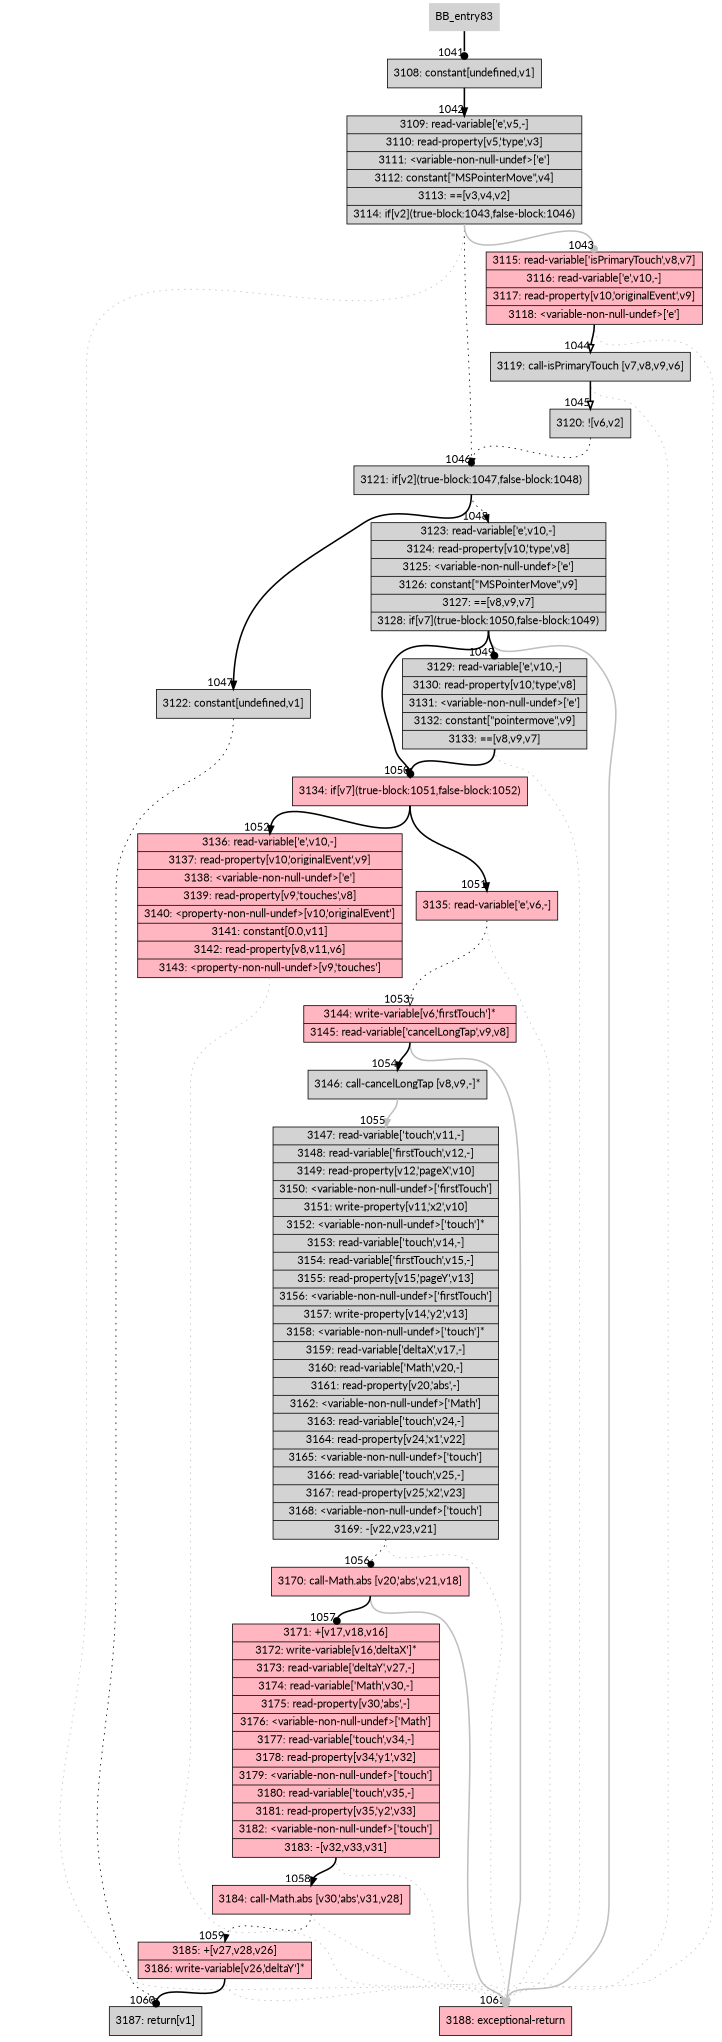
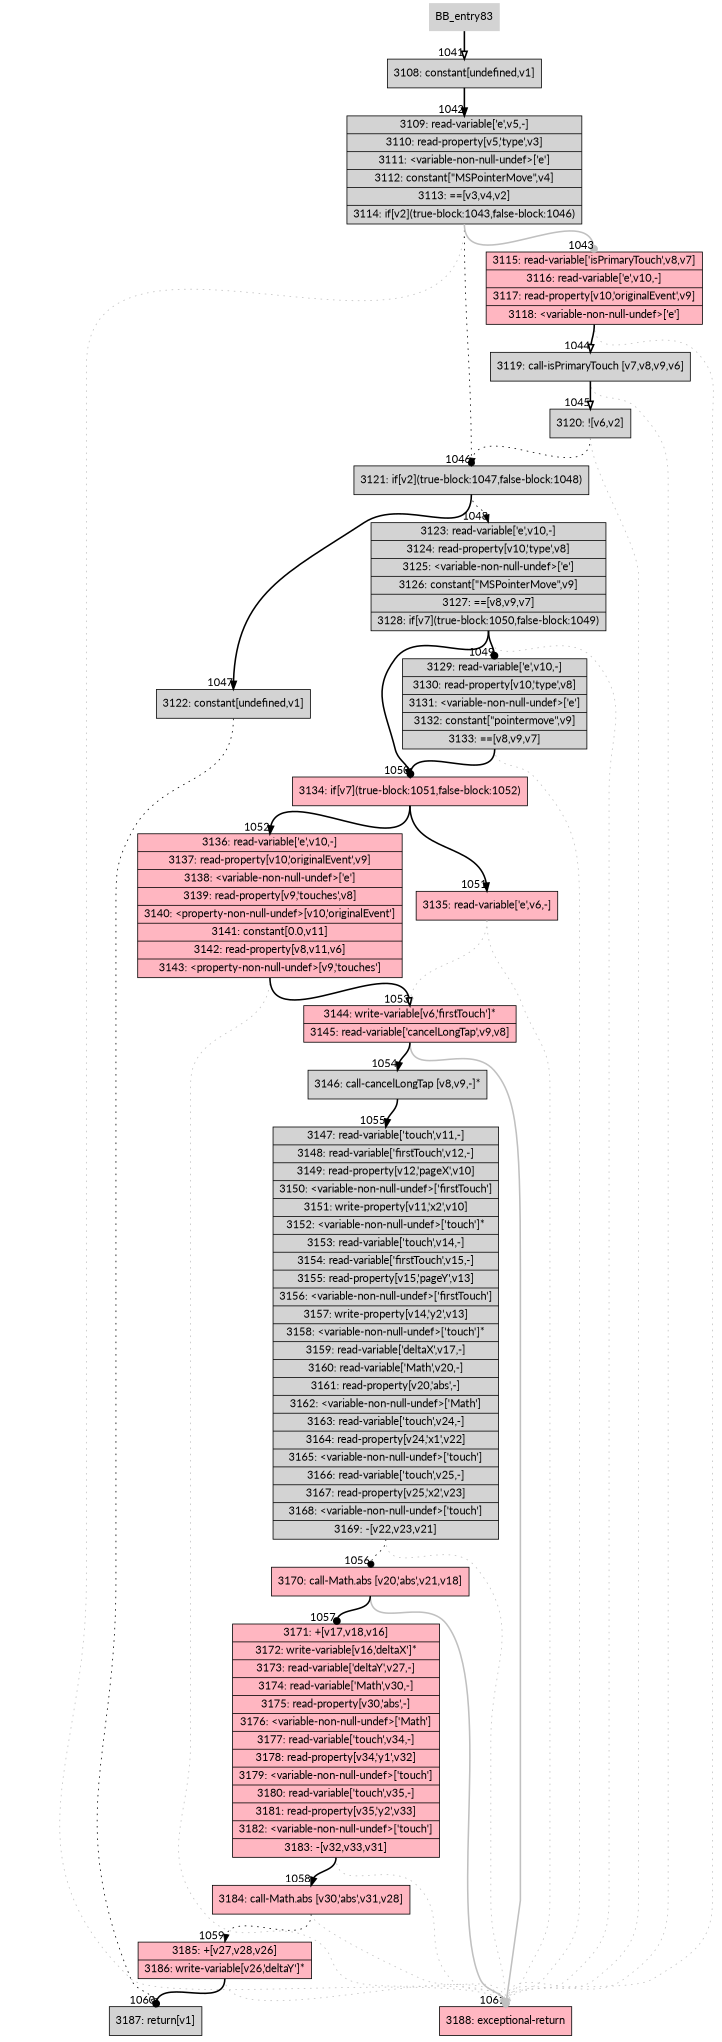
edge "BB_entry83" -> "3108: constant[undefined,v1]": arrowhead dot -> onormal
edge "3135: read-variable['e',v6,-]" -> "3144: write-variable[v6,'firstTouch']*": color black -> gray
edge "3136: read-variable['e',v10,-]" -> "3144: write-variable[v6,'firstTouch']*": added
edge "3146: call-cancelLongTap [v8,v9,-]*" -> "3147: read-variable['touch',v11,-]": color gray -> black
edge "3120: ![v6,v2]" -> "3188: exceptional-return": added
edge "3123: read-variable['e',v10,-]" -> "3188: exceptional-return": style bold -> dotted
